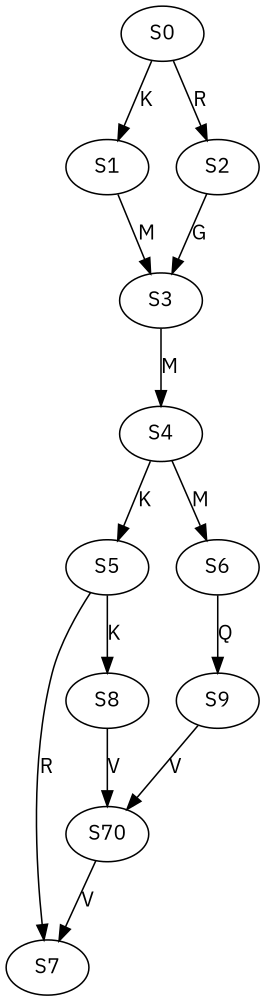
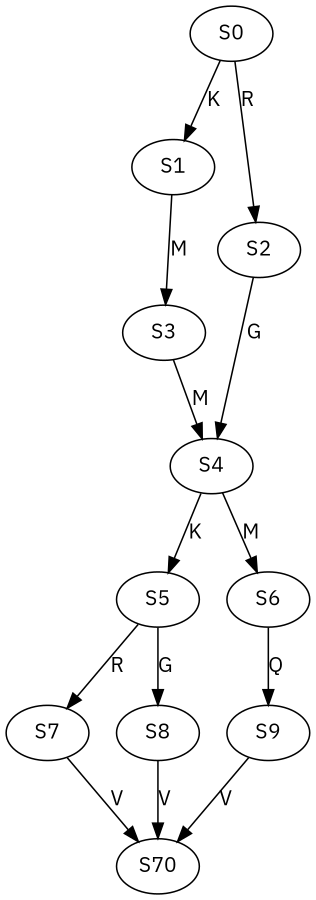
edge "S2" -> "S3": now "S2" -> "S4"
edge "S5" -> "S8": label "K" -> "G"
edge "S70" -> "S7": reversed
